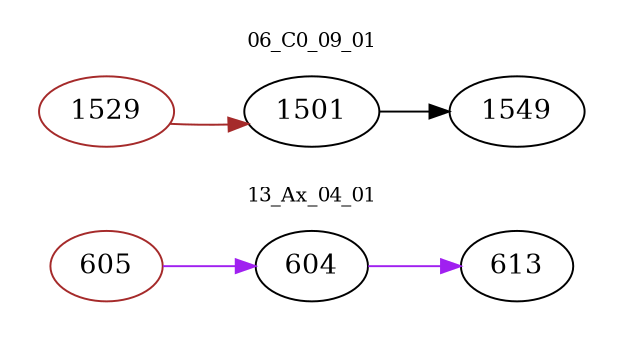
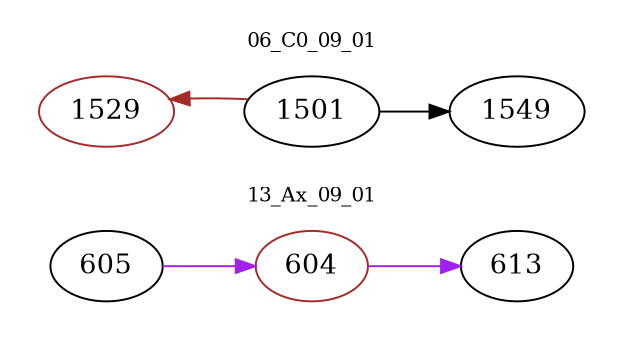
edge "1529" -> "1501": reversed
cluster "13_Ax_04_01": label "13_Ax_04_01" -> "13_Ax_09_01"
node "605": color brown -> black
node "604": color black -> brown
